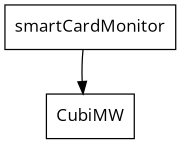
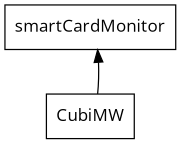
edge "smartCardMonitor" -> "CubiMW": reversed
